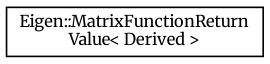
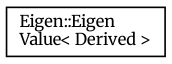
node "Eigen::MatrixFunctionReturn Value< Derived >": label "Eigen::MatrixFunctionReturn Value< Derived >" -> "Eigen::Eigen Value< Derived >"
